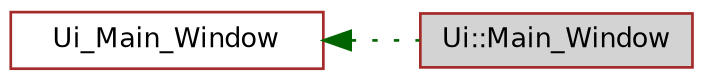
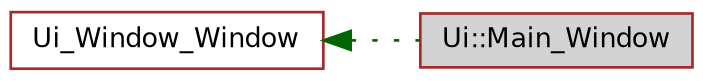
node "Ui_Main_Window": label "Ui_Main_Window" -> "Ui_Window_Window"
